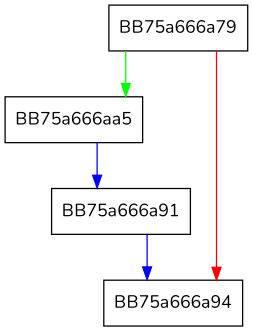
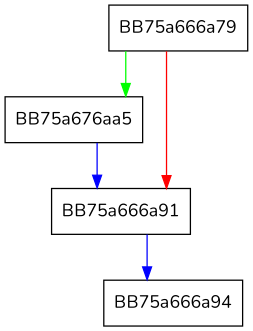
node "BB75a666aa5": label "BB75a666aa5" -> "BB75a676aa5"
edge "BB75a666a79" -> "BB75a666a94": now "BB75a666a79" -> "BB75a666a91"
